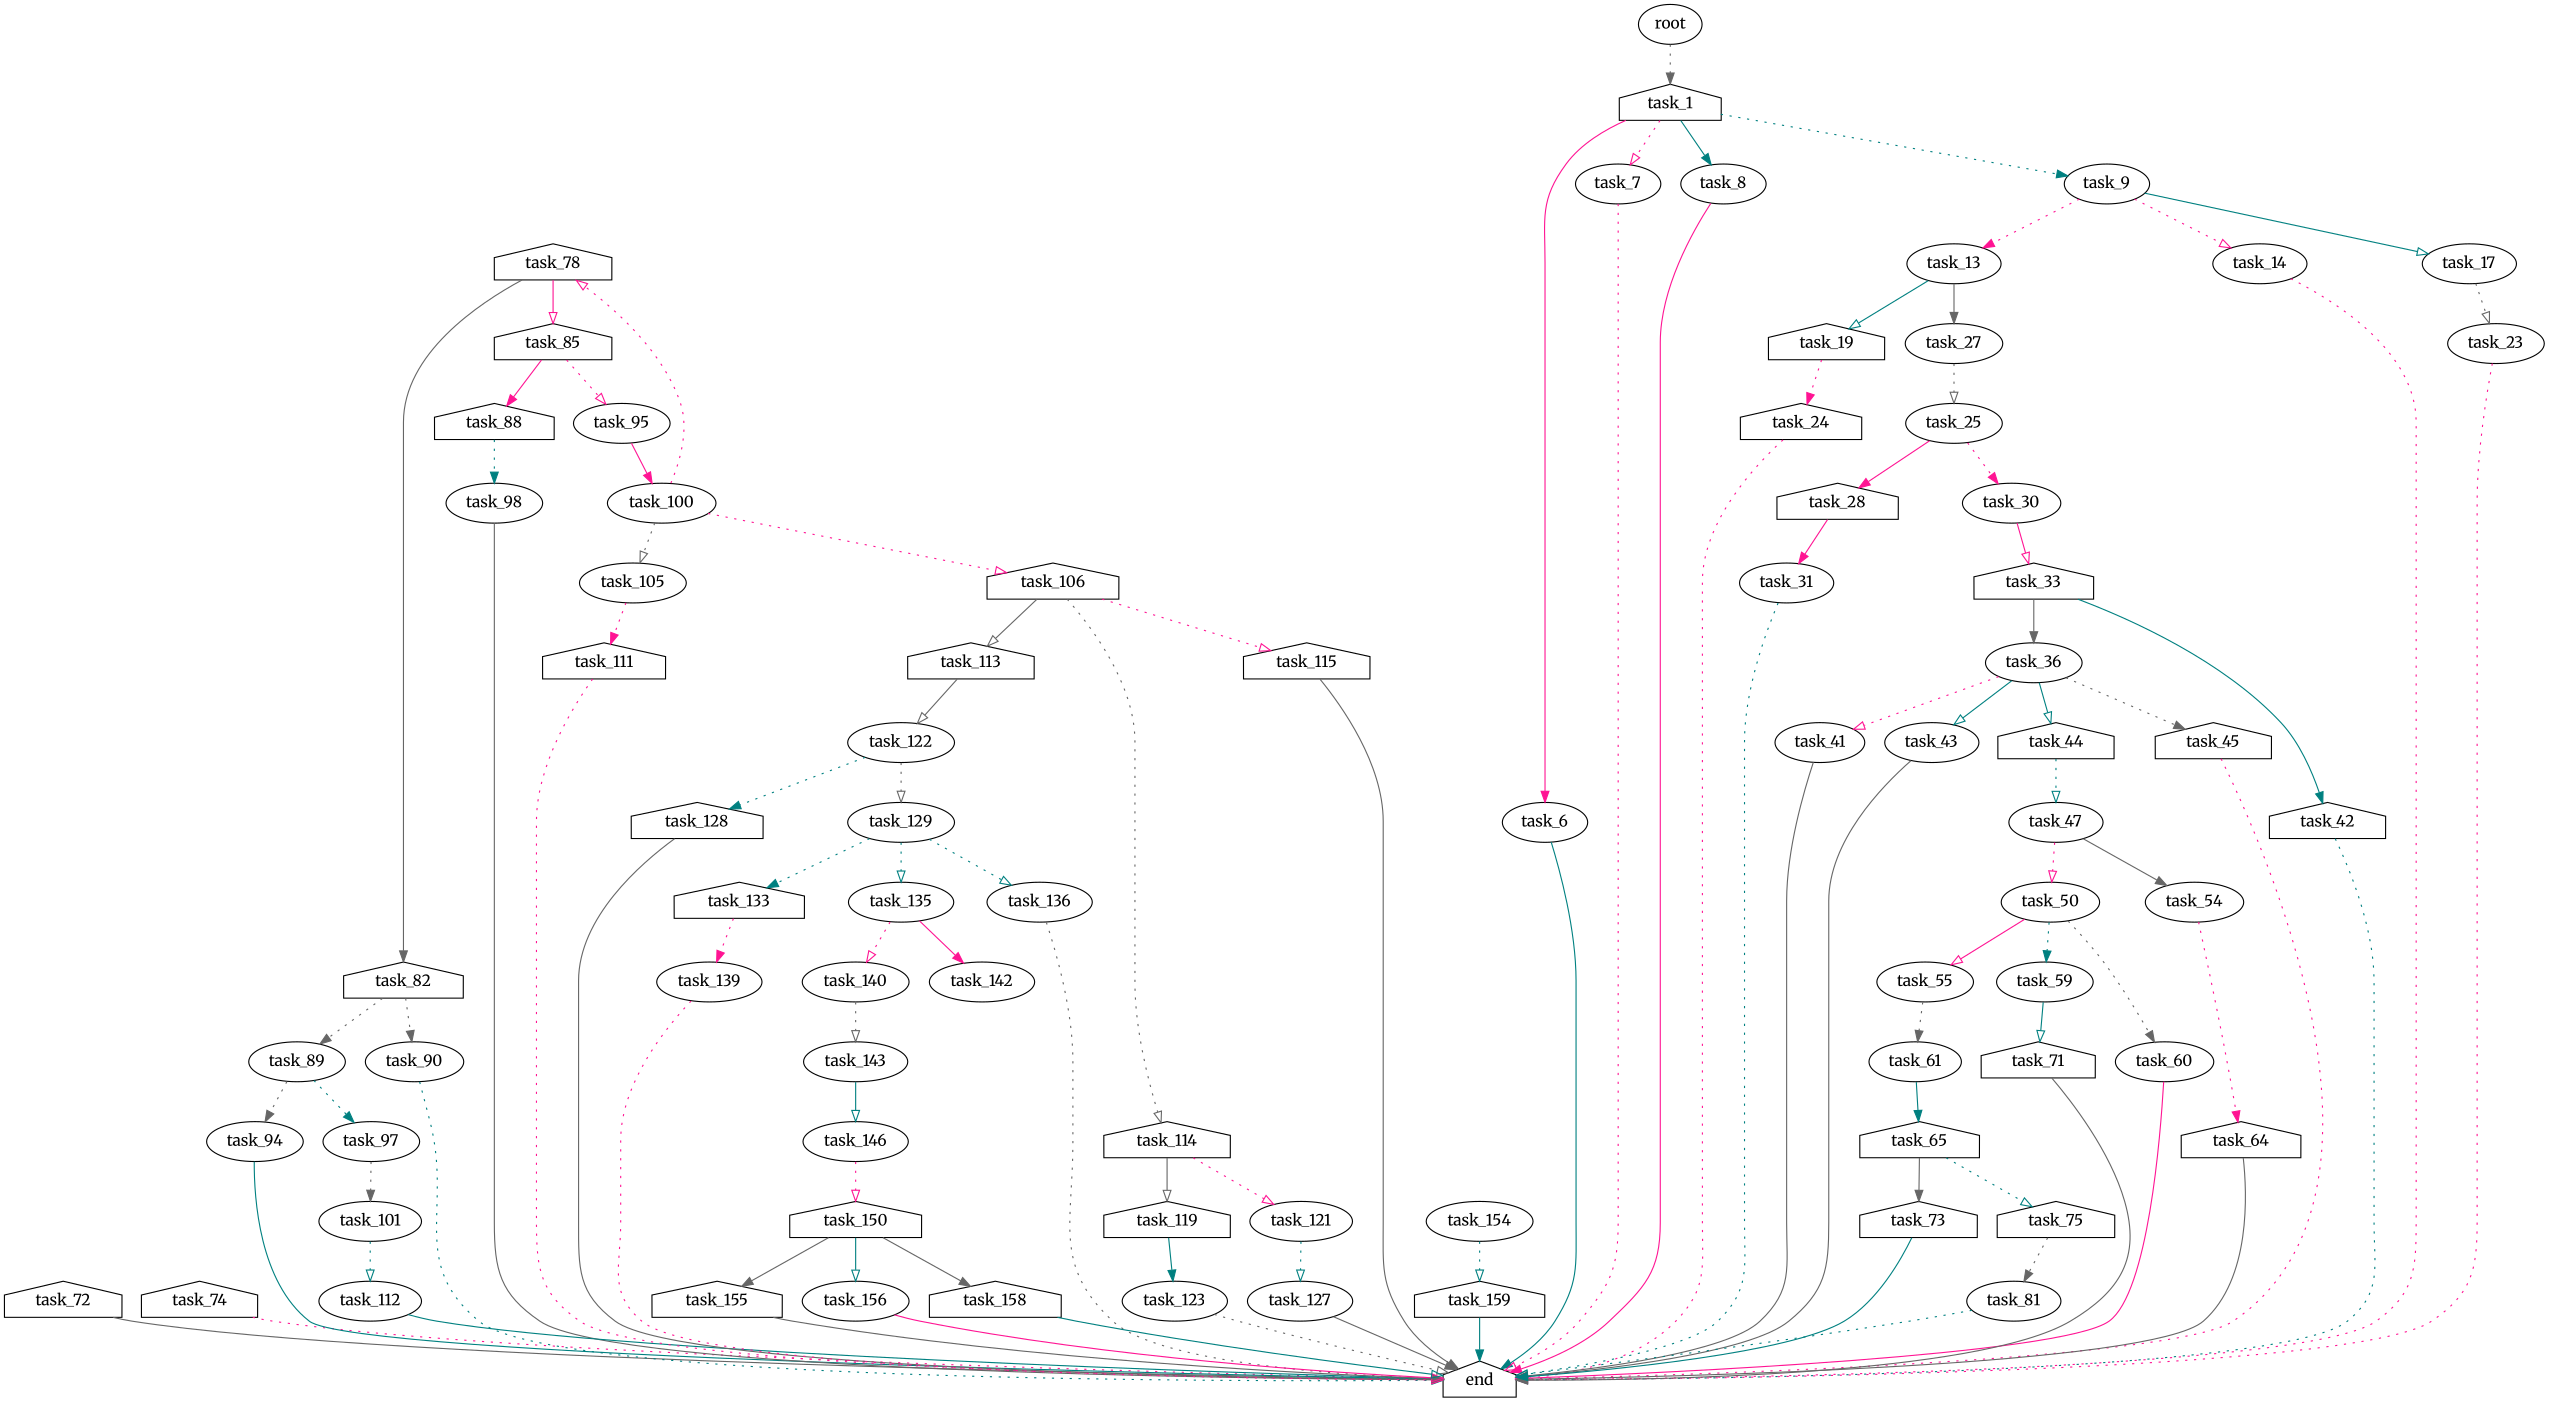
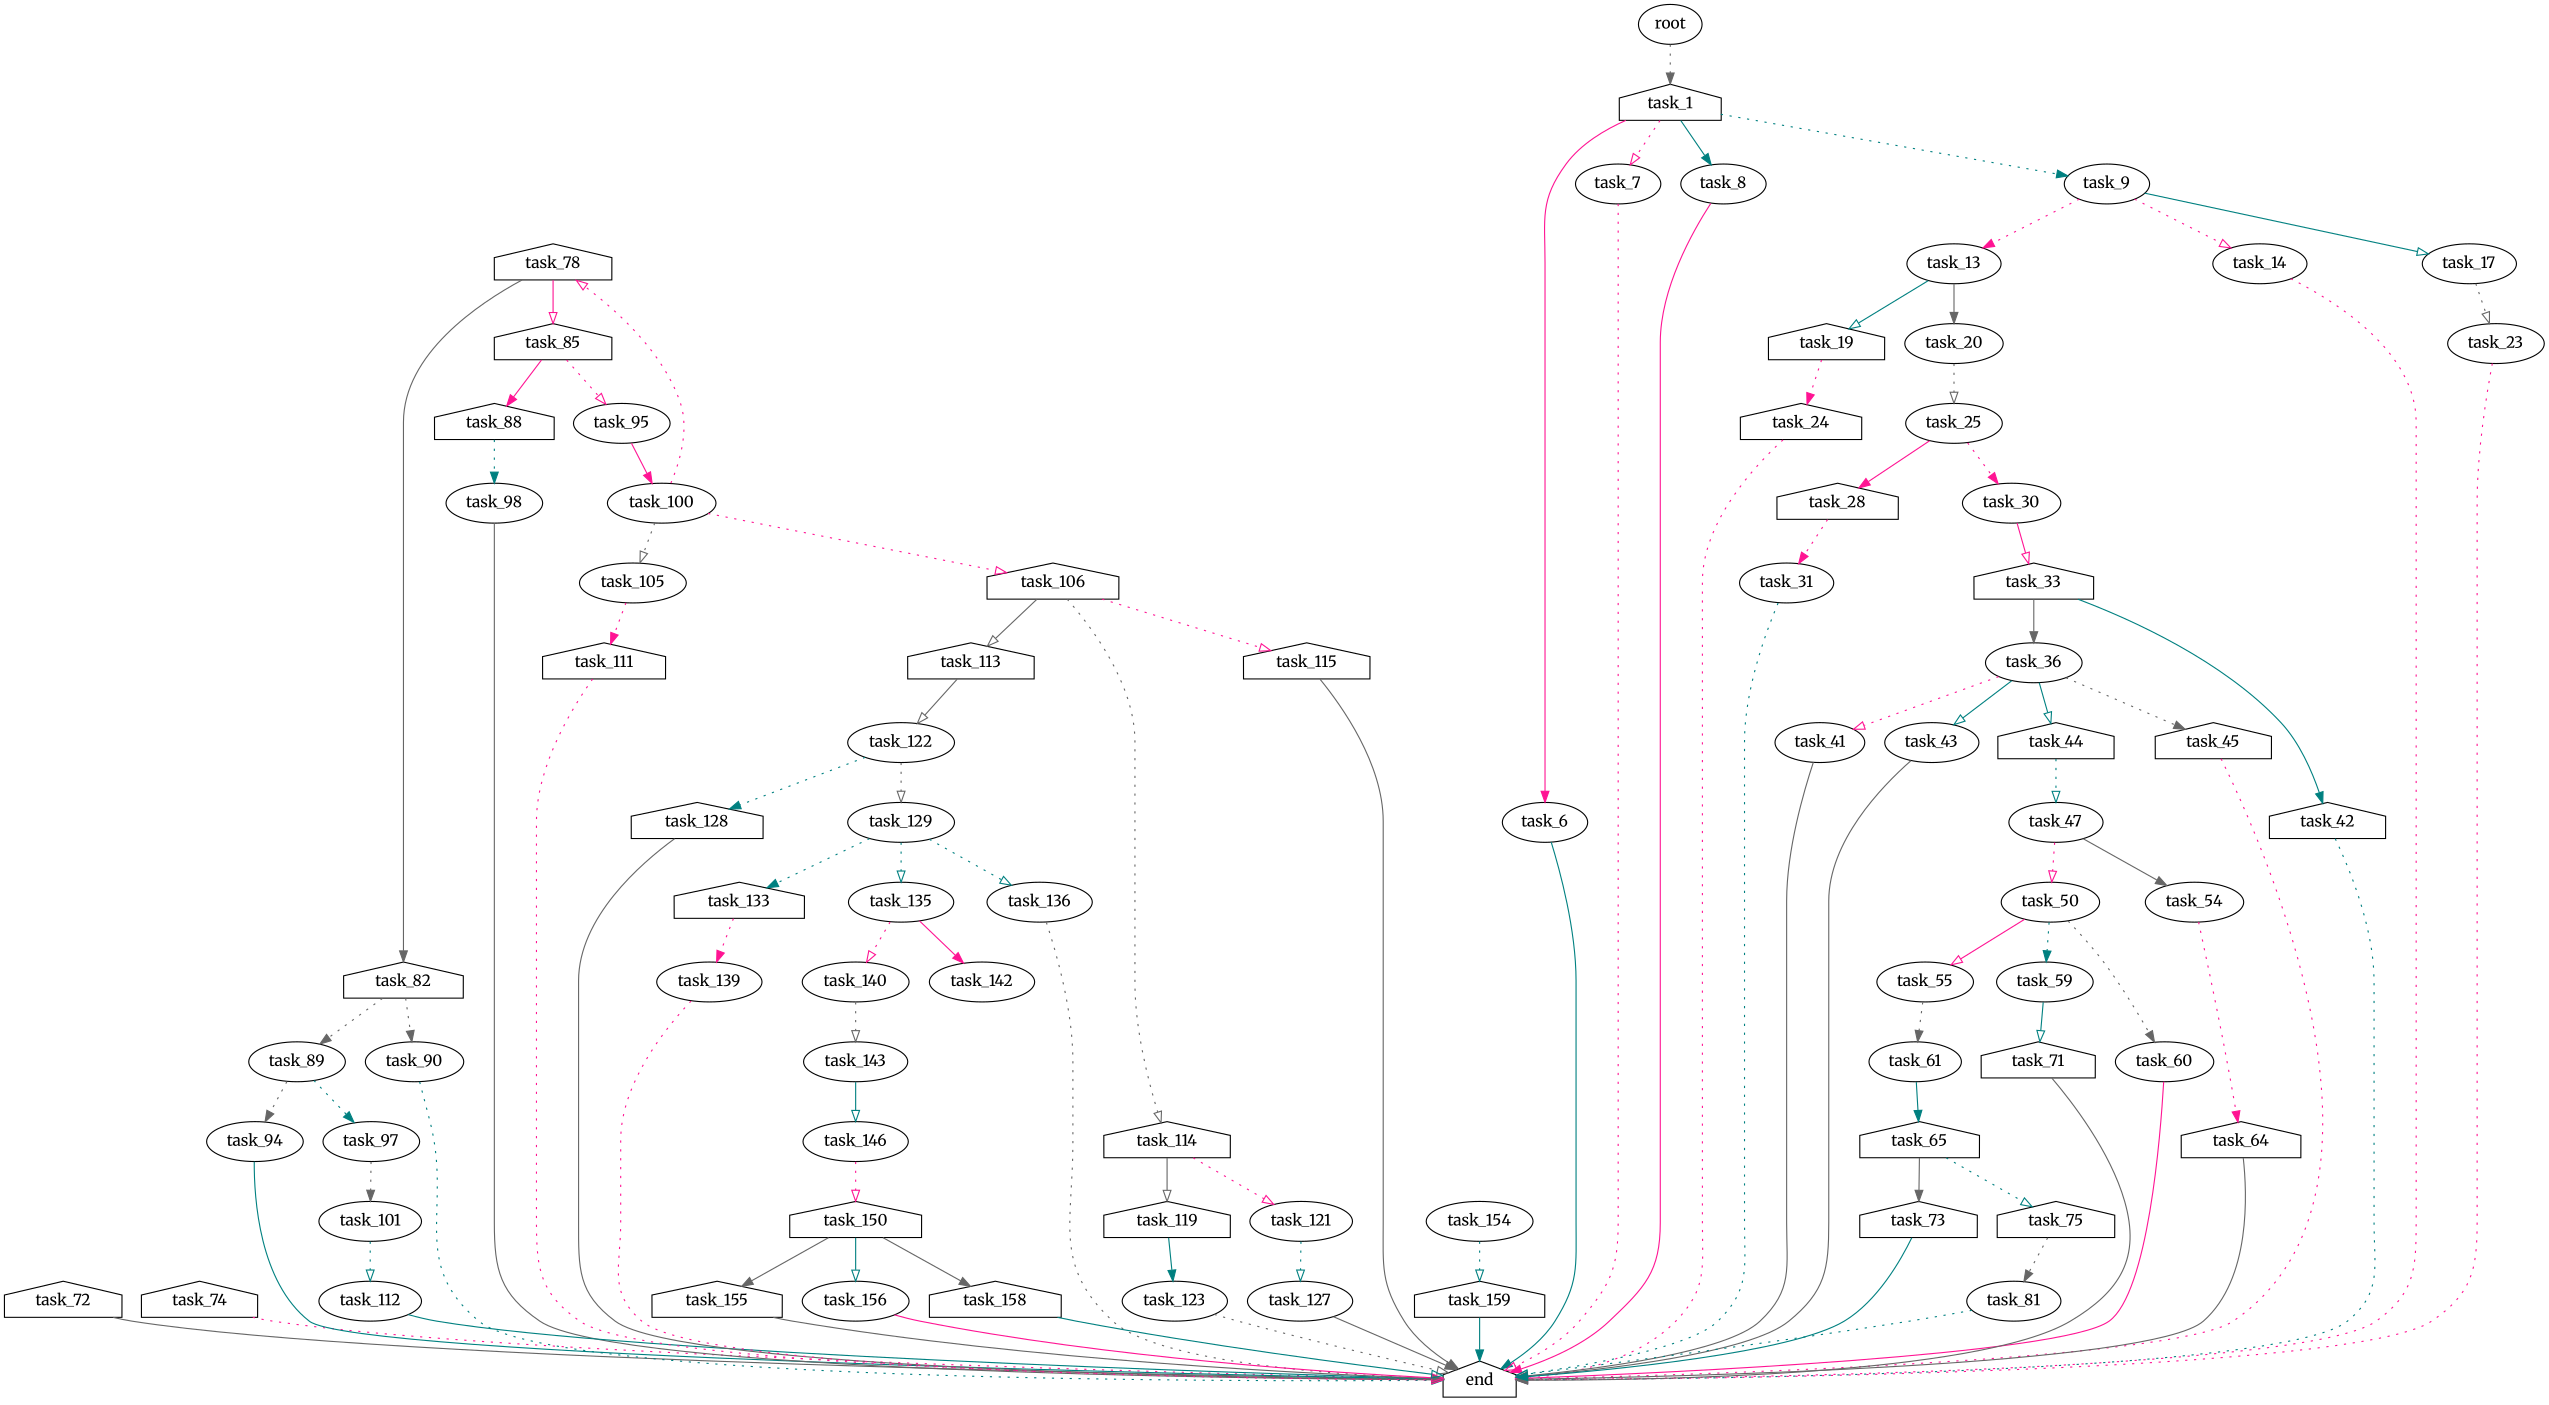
node "task_27": label "task_27" -> "task_20"
edge "task_28" -> "task_31": style solid -> dotted
